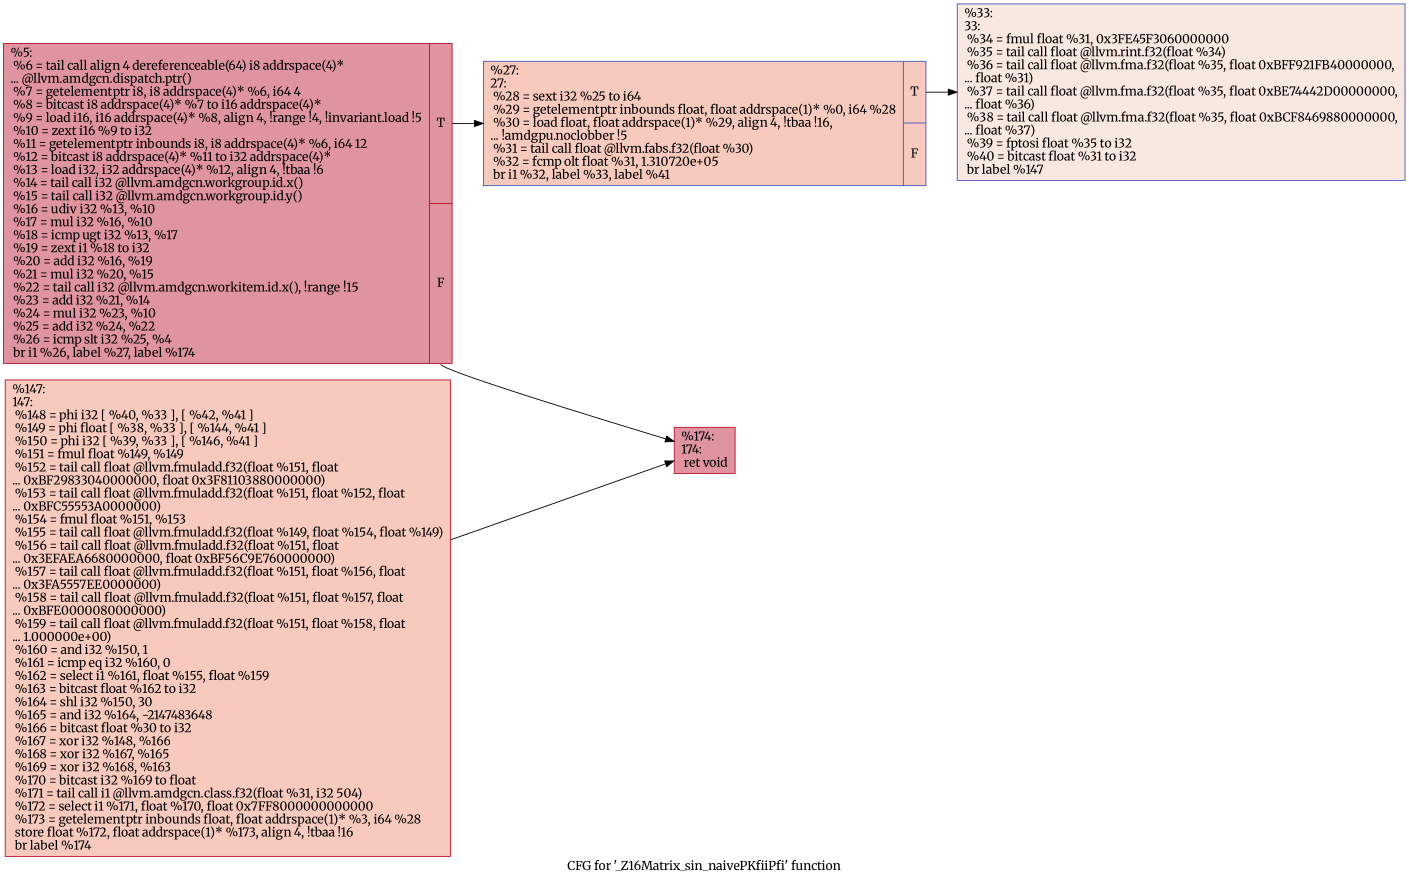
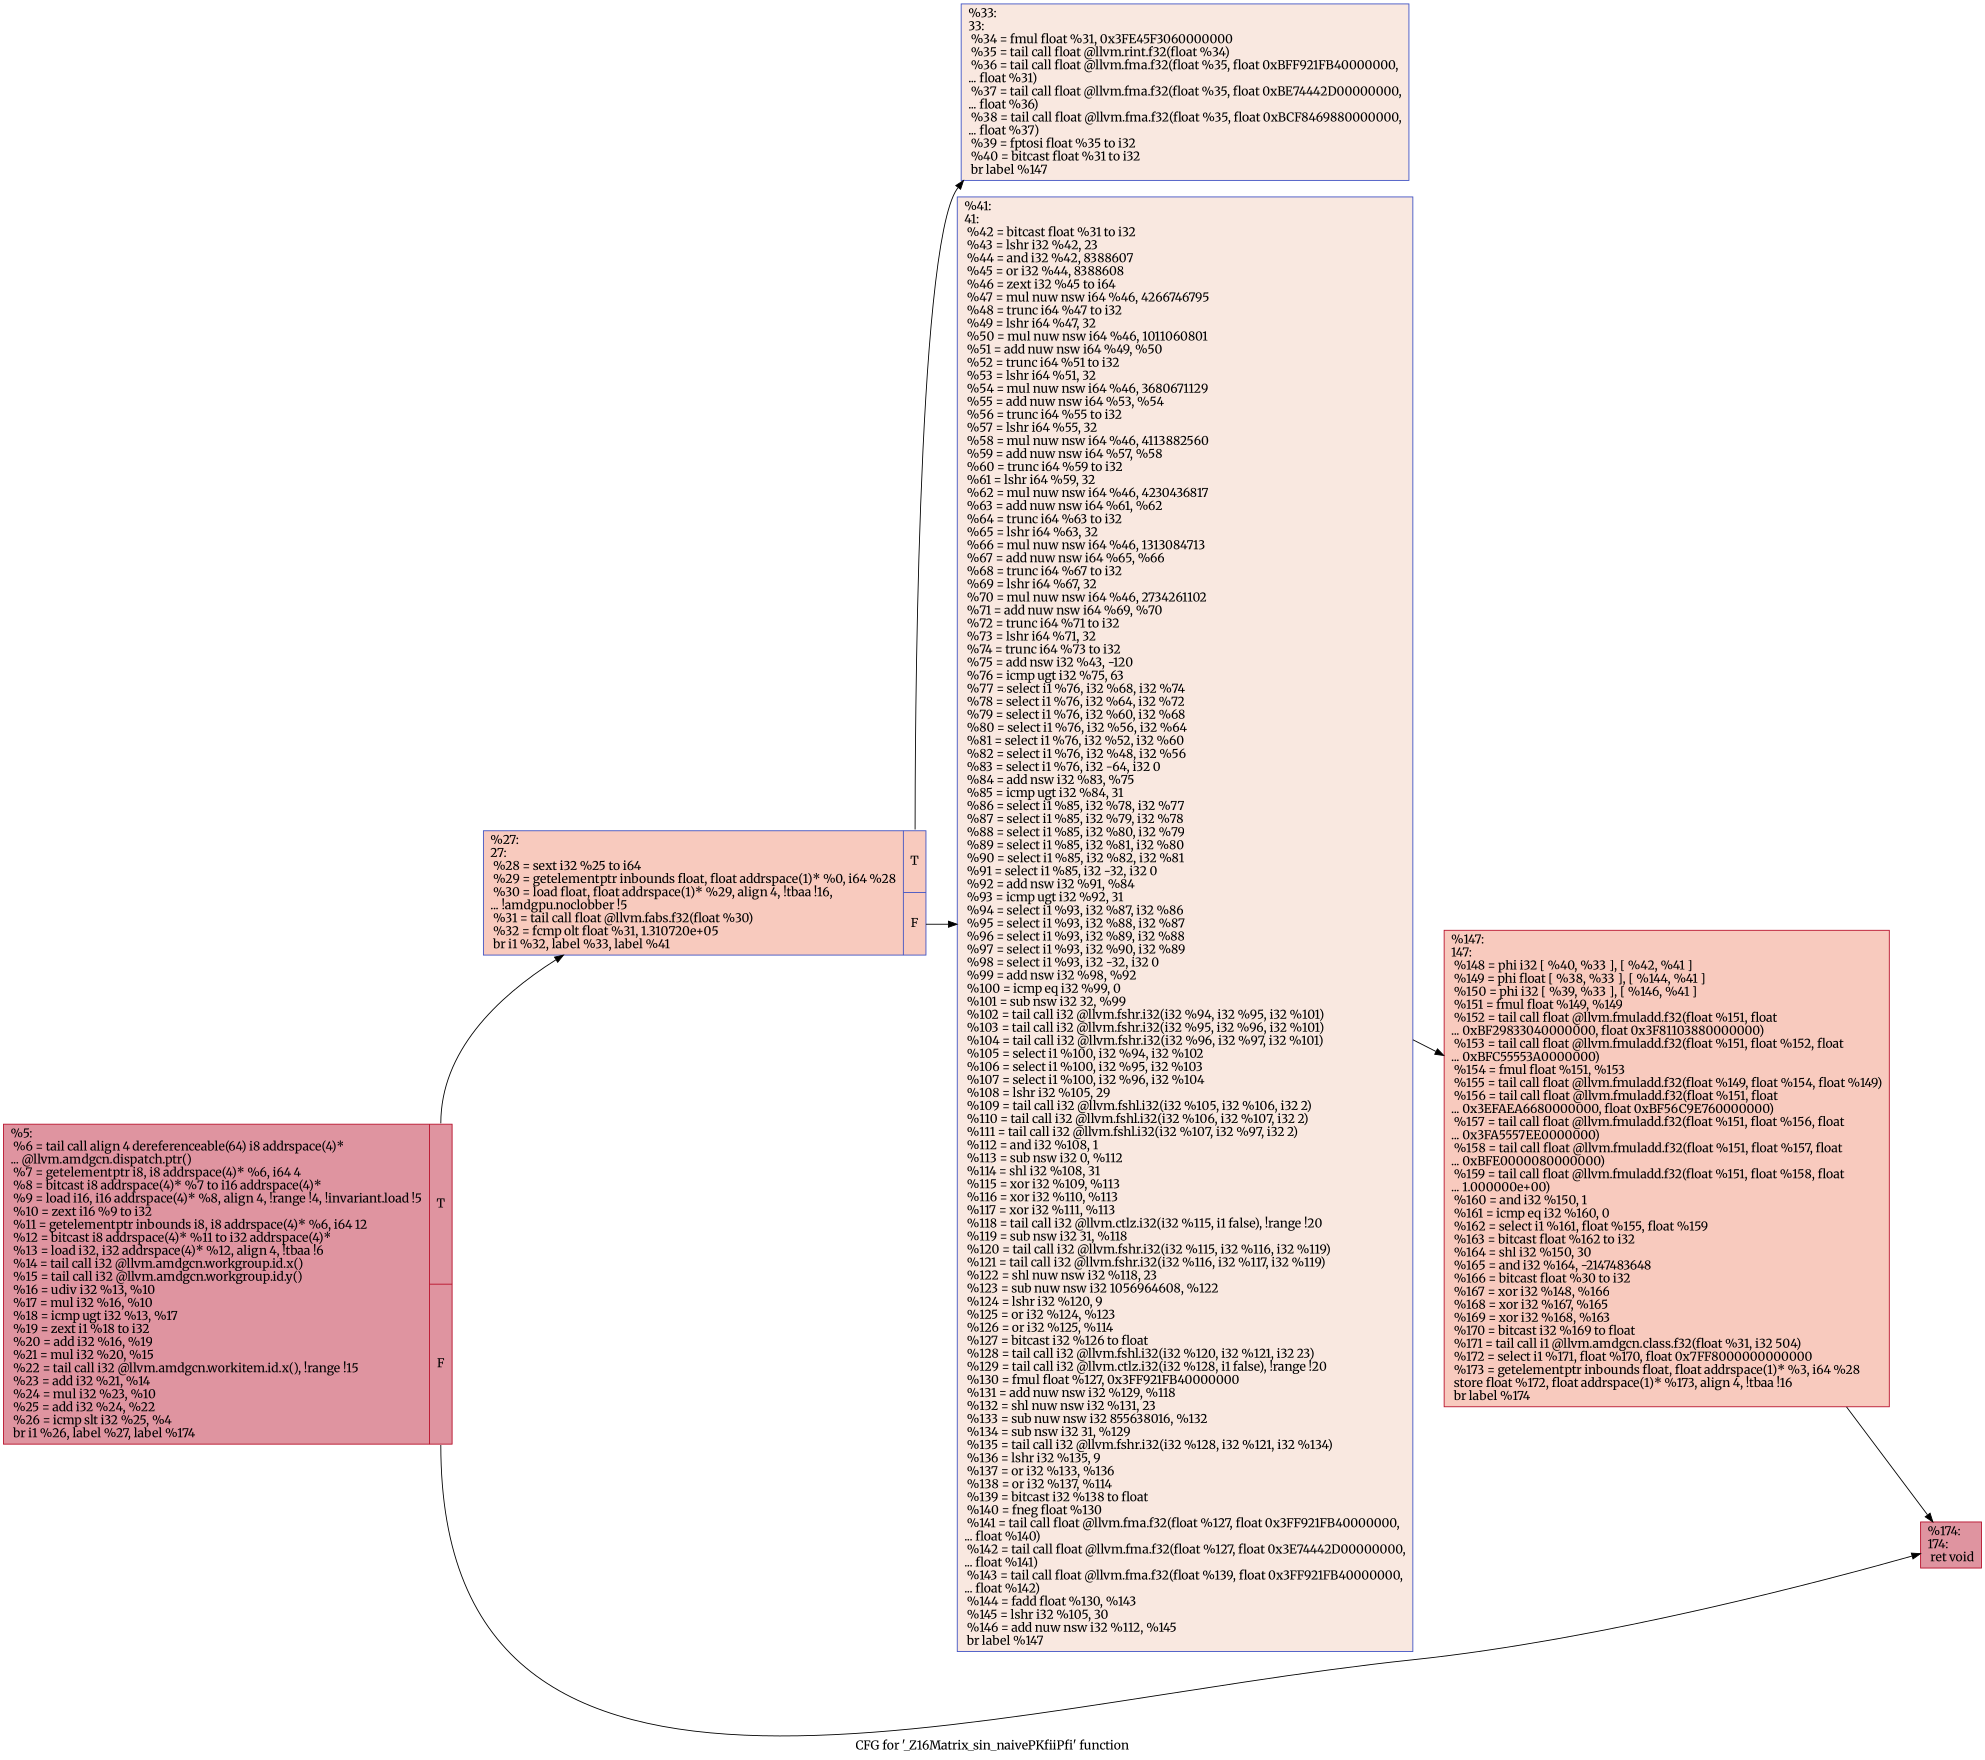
node "%41:": added
